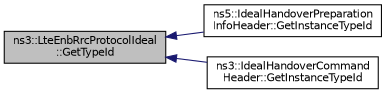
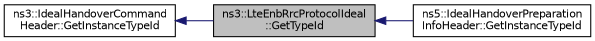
edge "ns3::IdealHandoverCommand Header::GetInstanceTypeId" -> "ns3::LteEnbRrcProtocolIdeal ::GetTypeId": reversed
